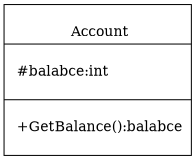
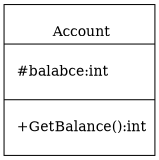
node "Account": text "+GetBalance():balabce" -> "+GetBalance():int"
